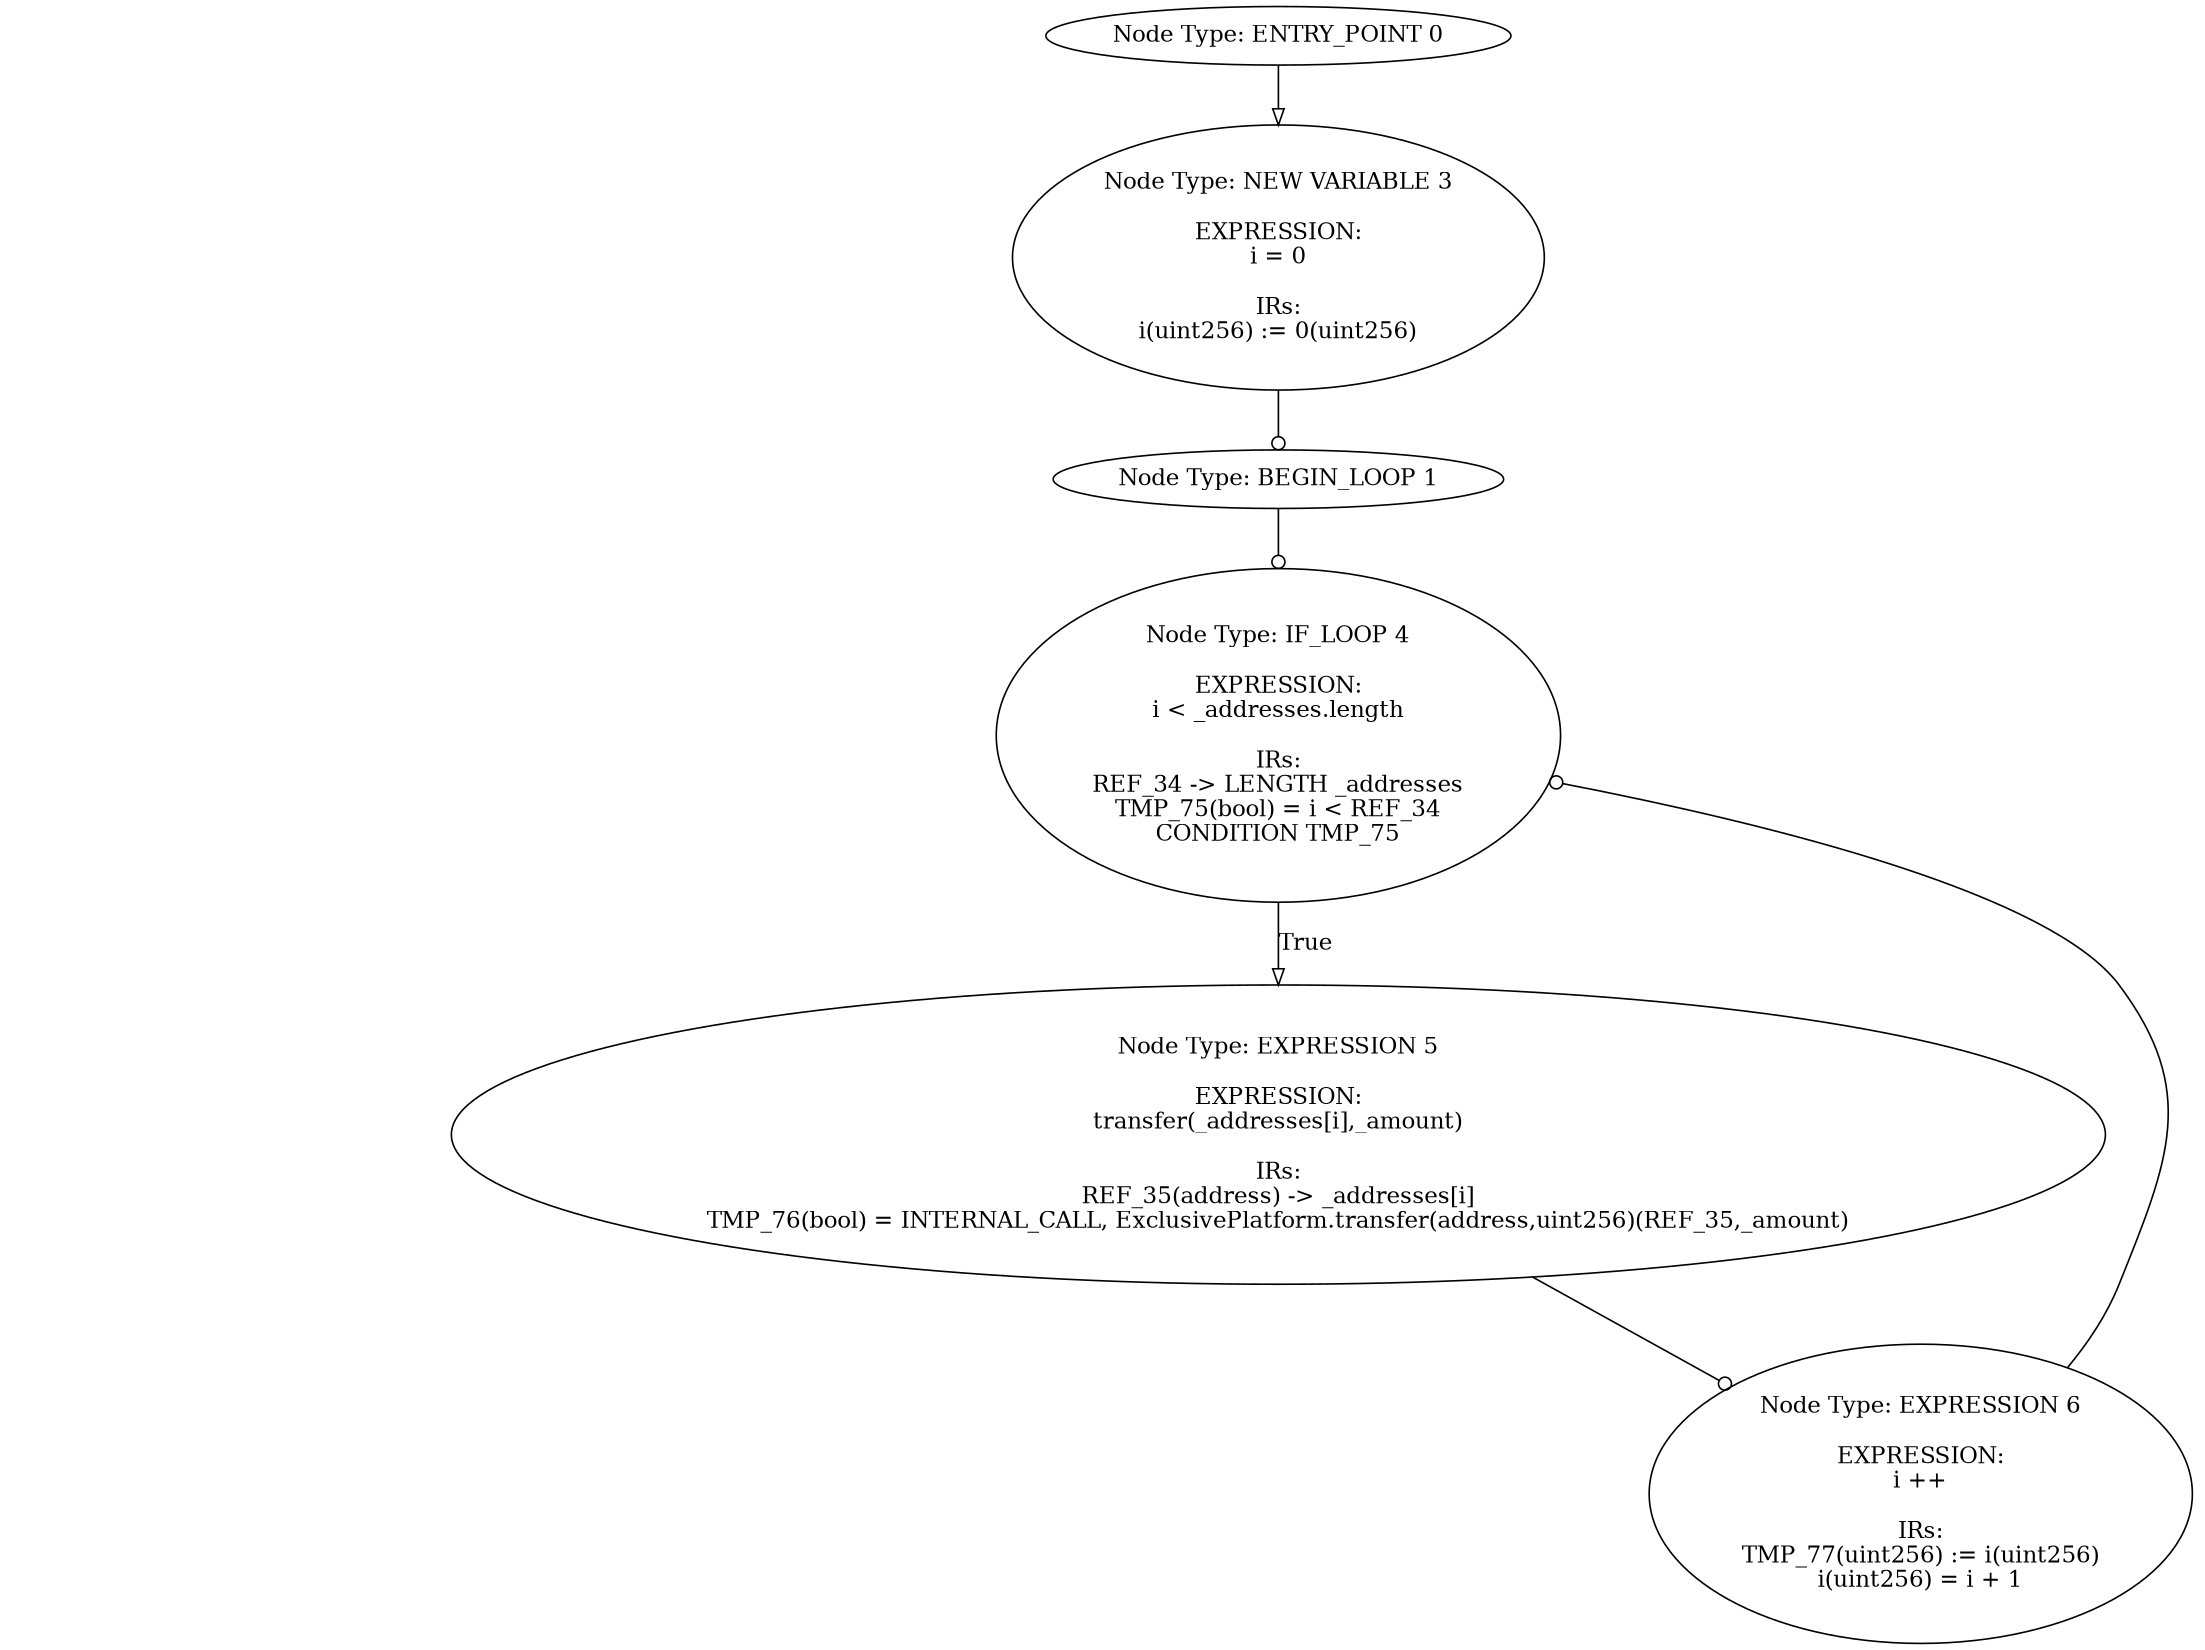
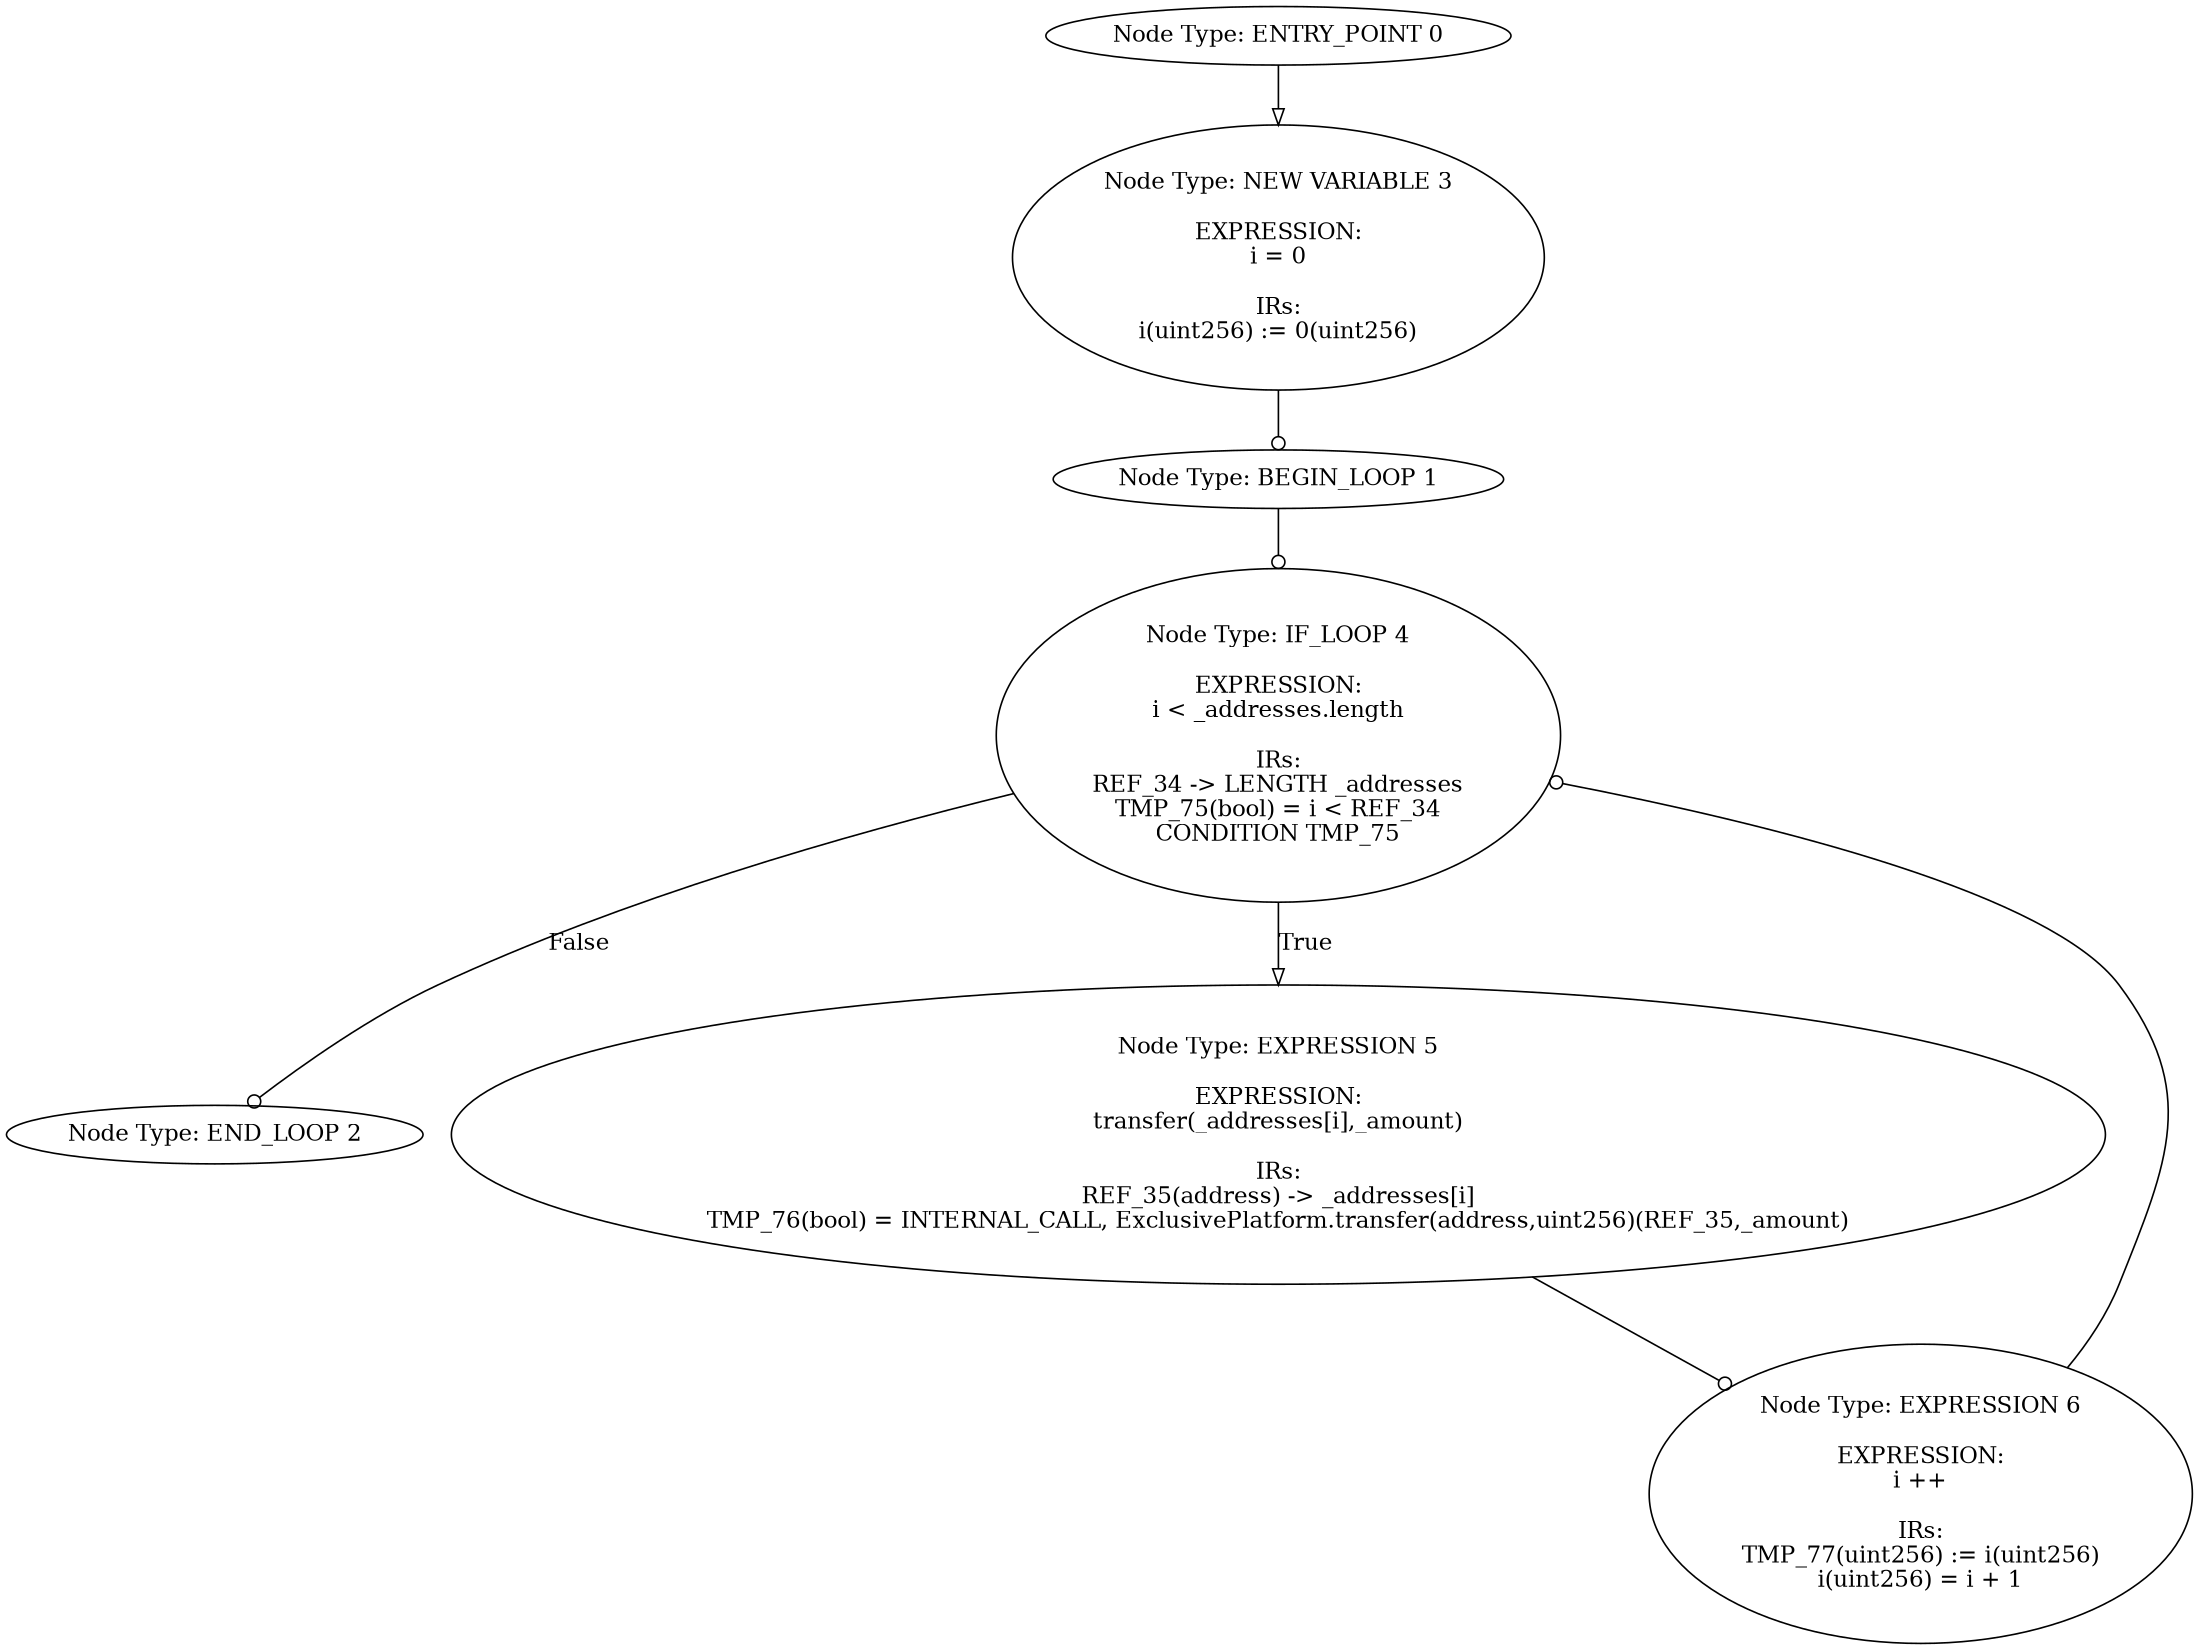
node "Node Type: END_LOOP 2": added
